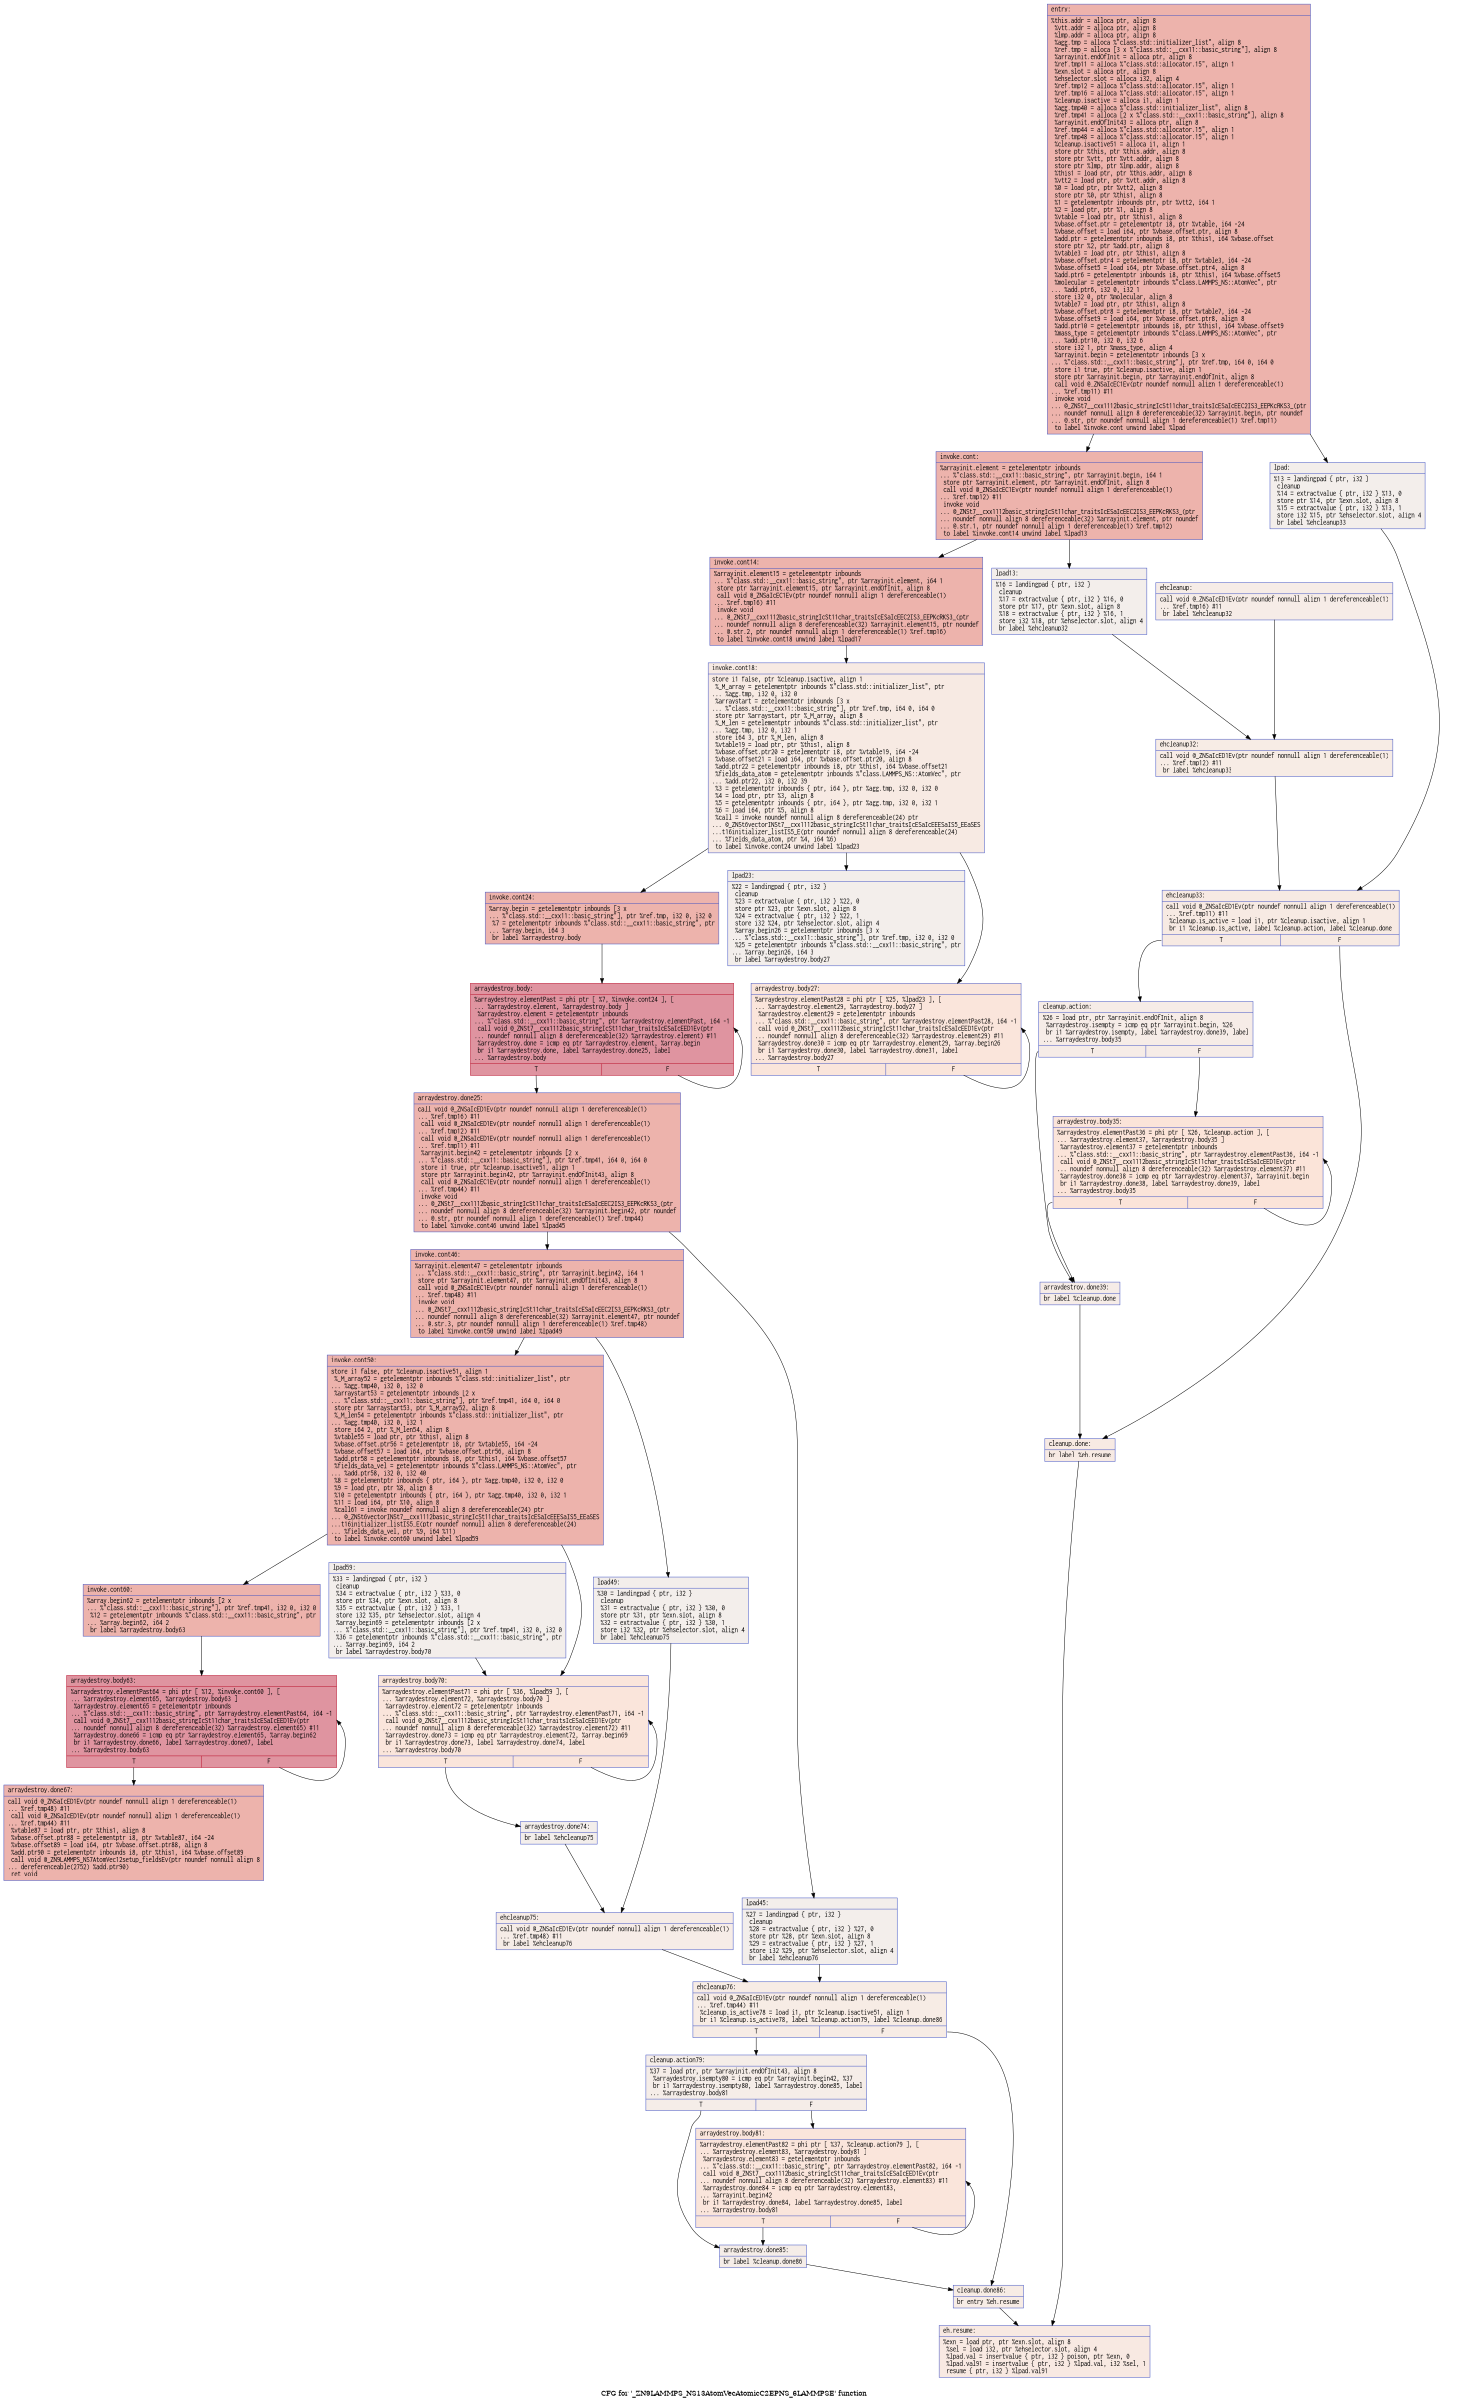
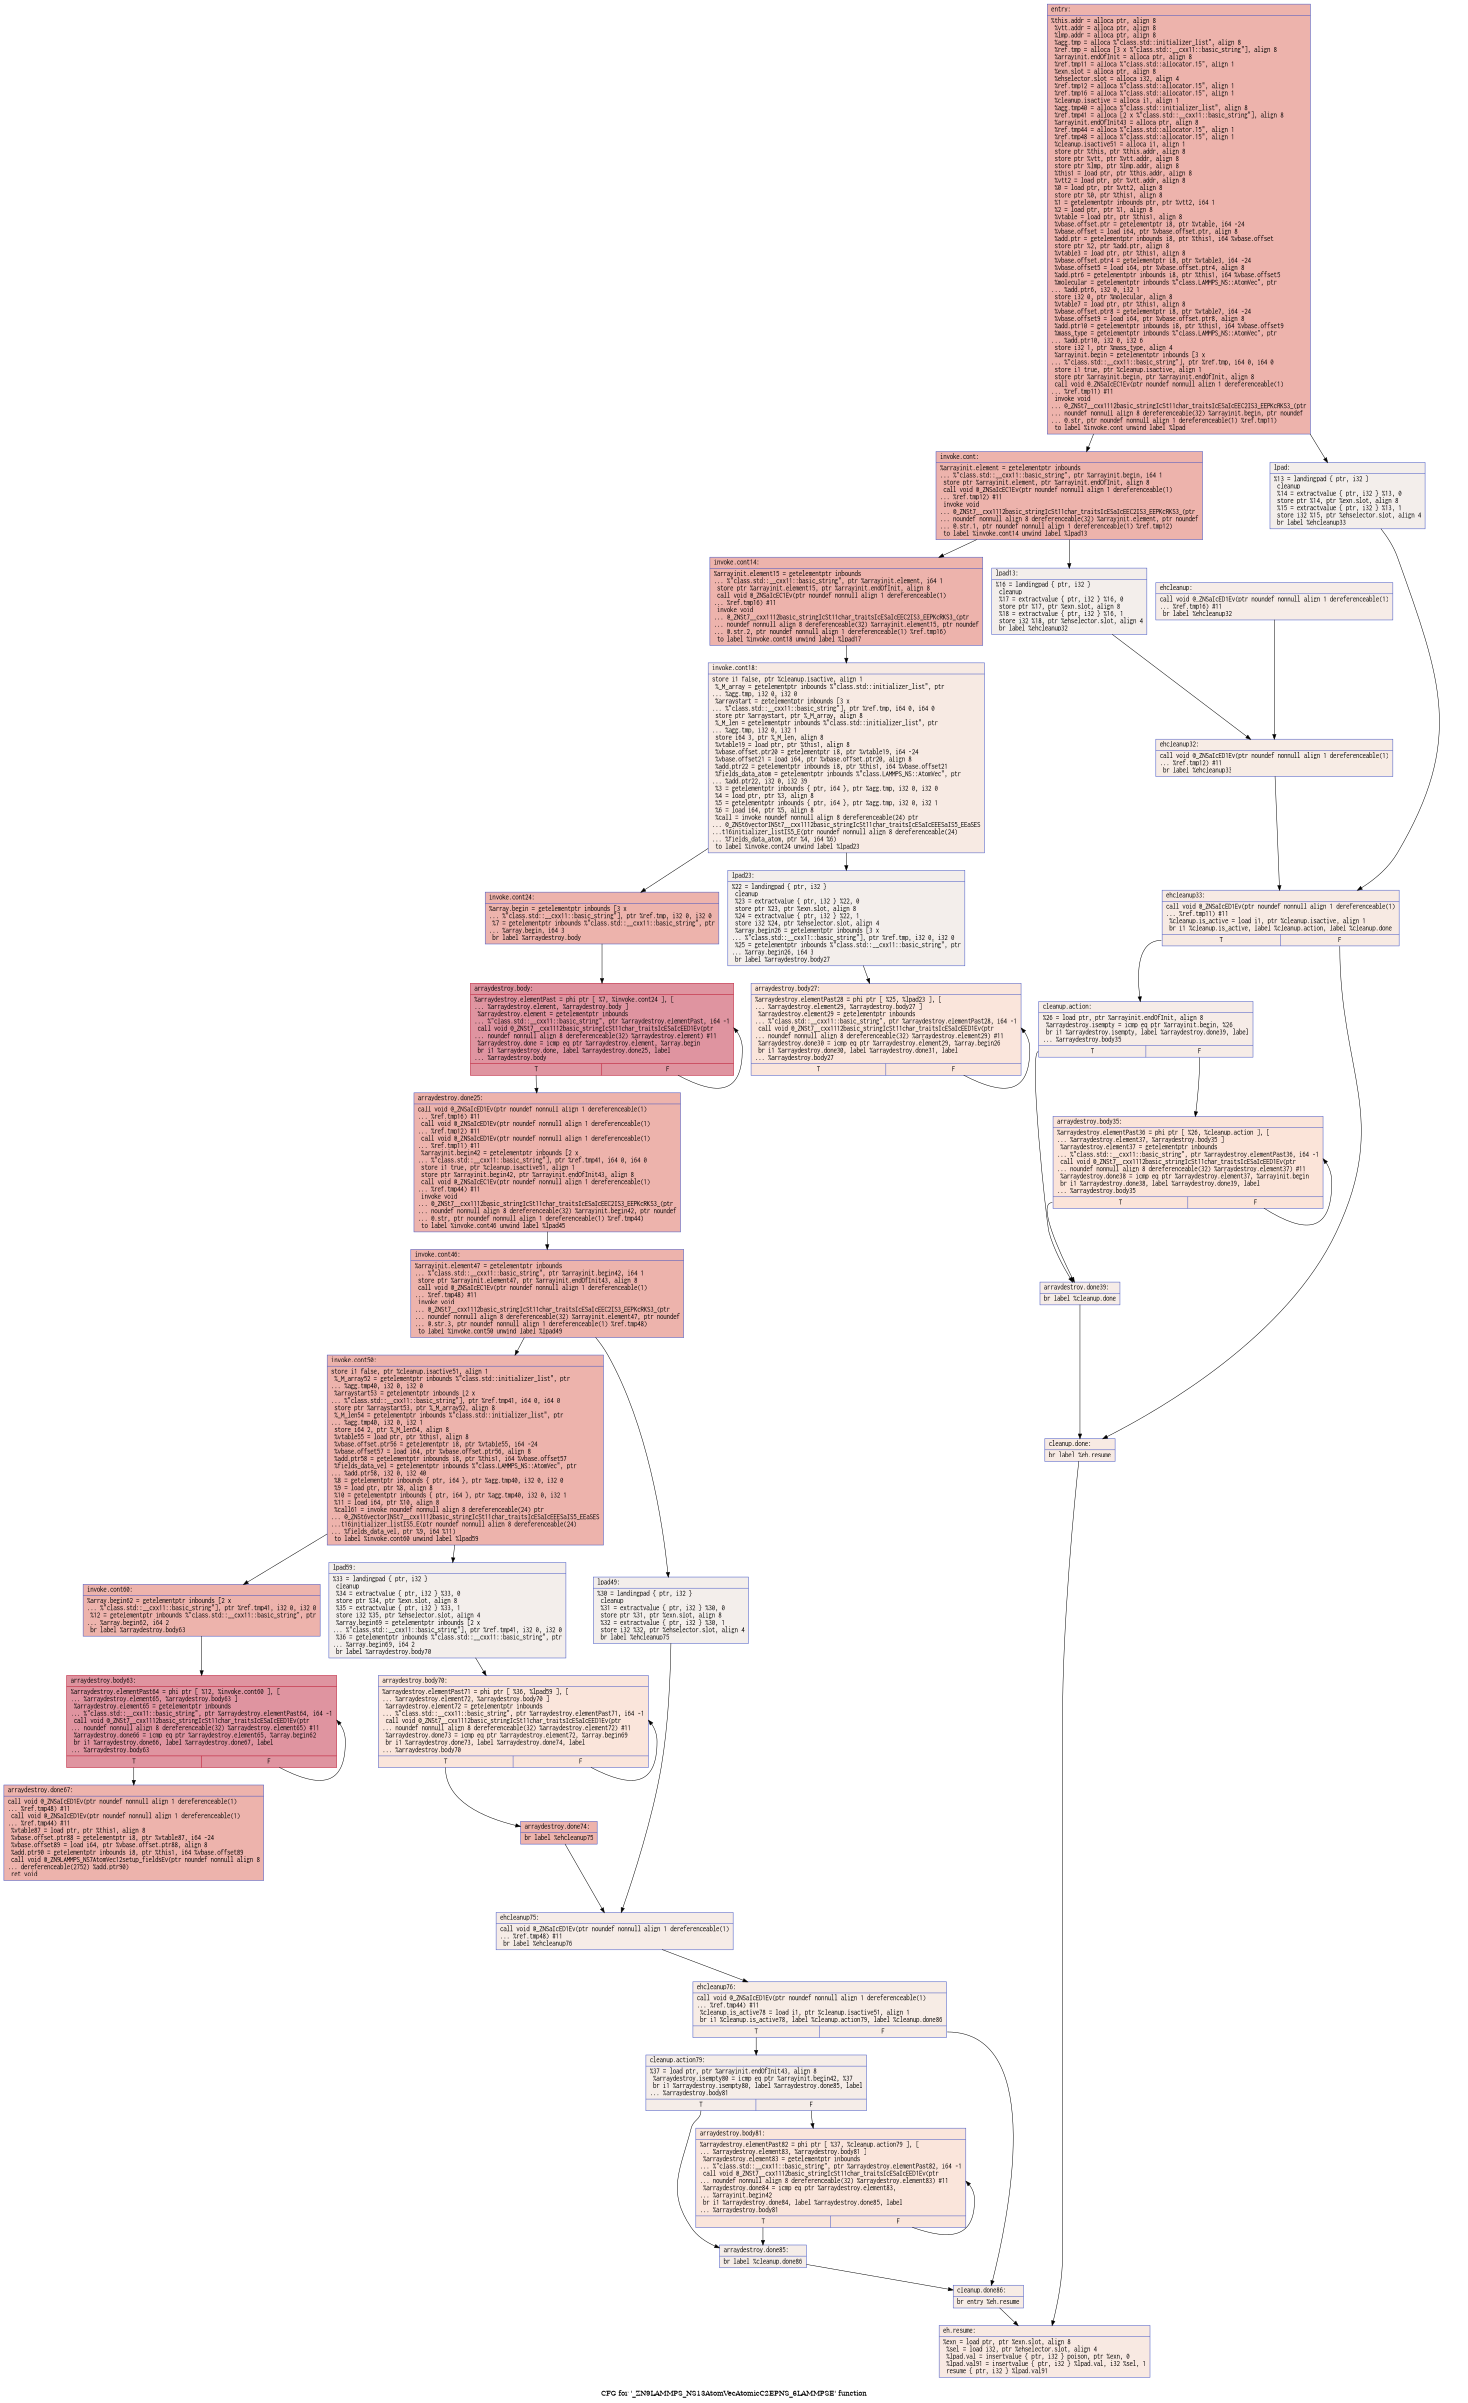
edge "invoke.cont18:" -> "arraydestroy.body27:": now "lpad23:" -> "arraydestroy.body27:"
edge "invoke.cont50:" -> "arraydestroy.body70:": now "invoke.cont50:" -> "lpad59:"
node "arraydestroy.done74:": fillcolor #e5d8d170 -> #d6524470
node "lpad45:": removed
